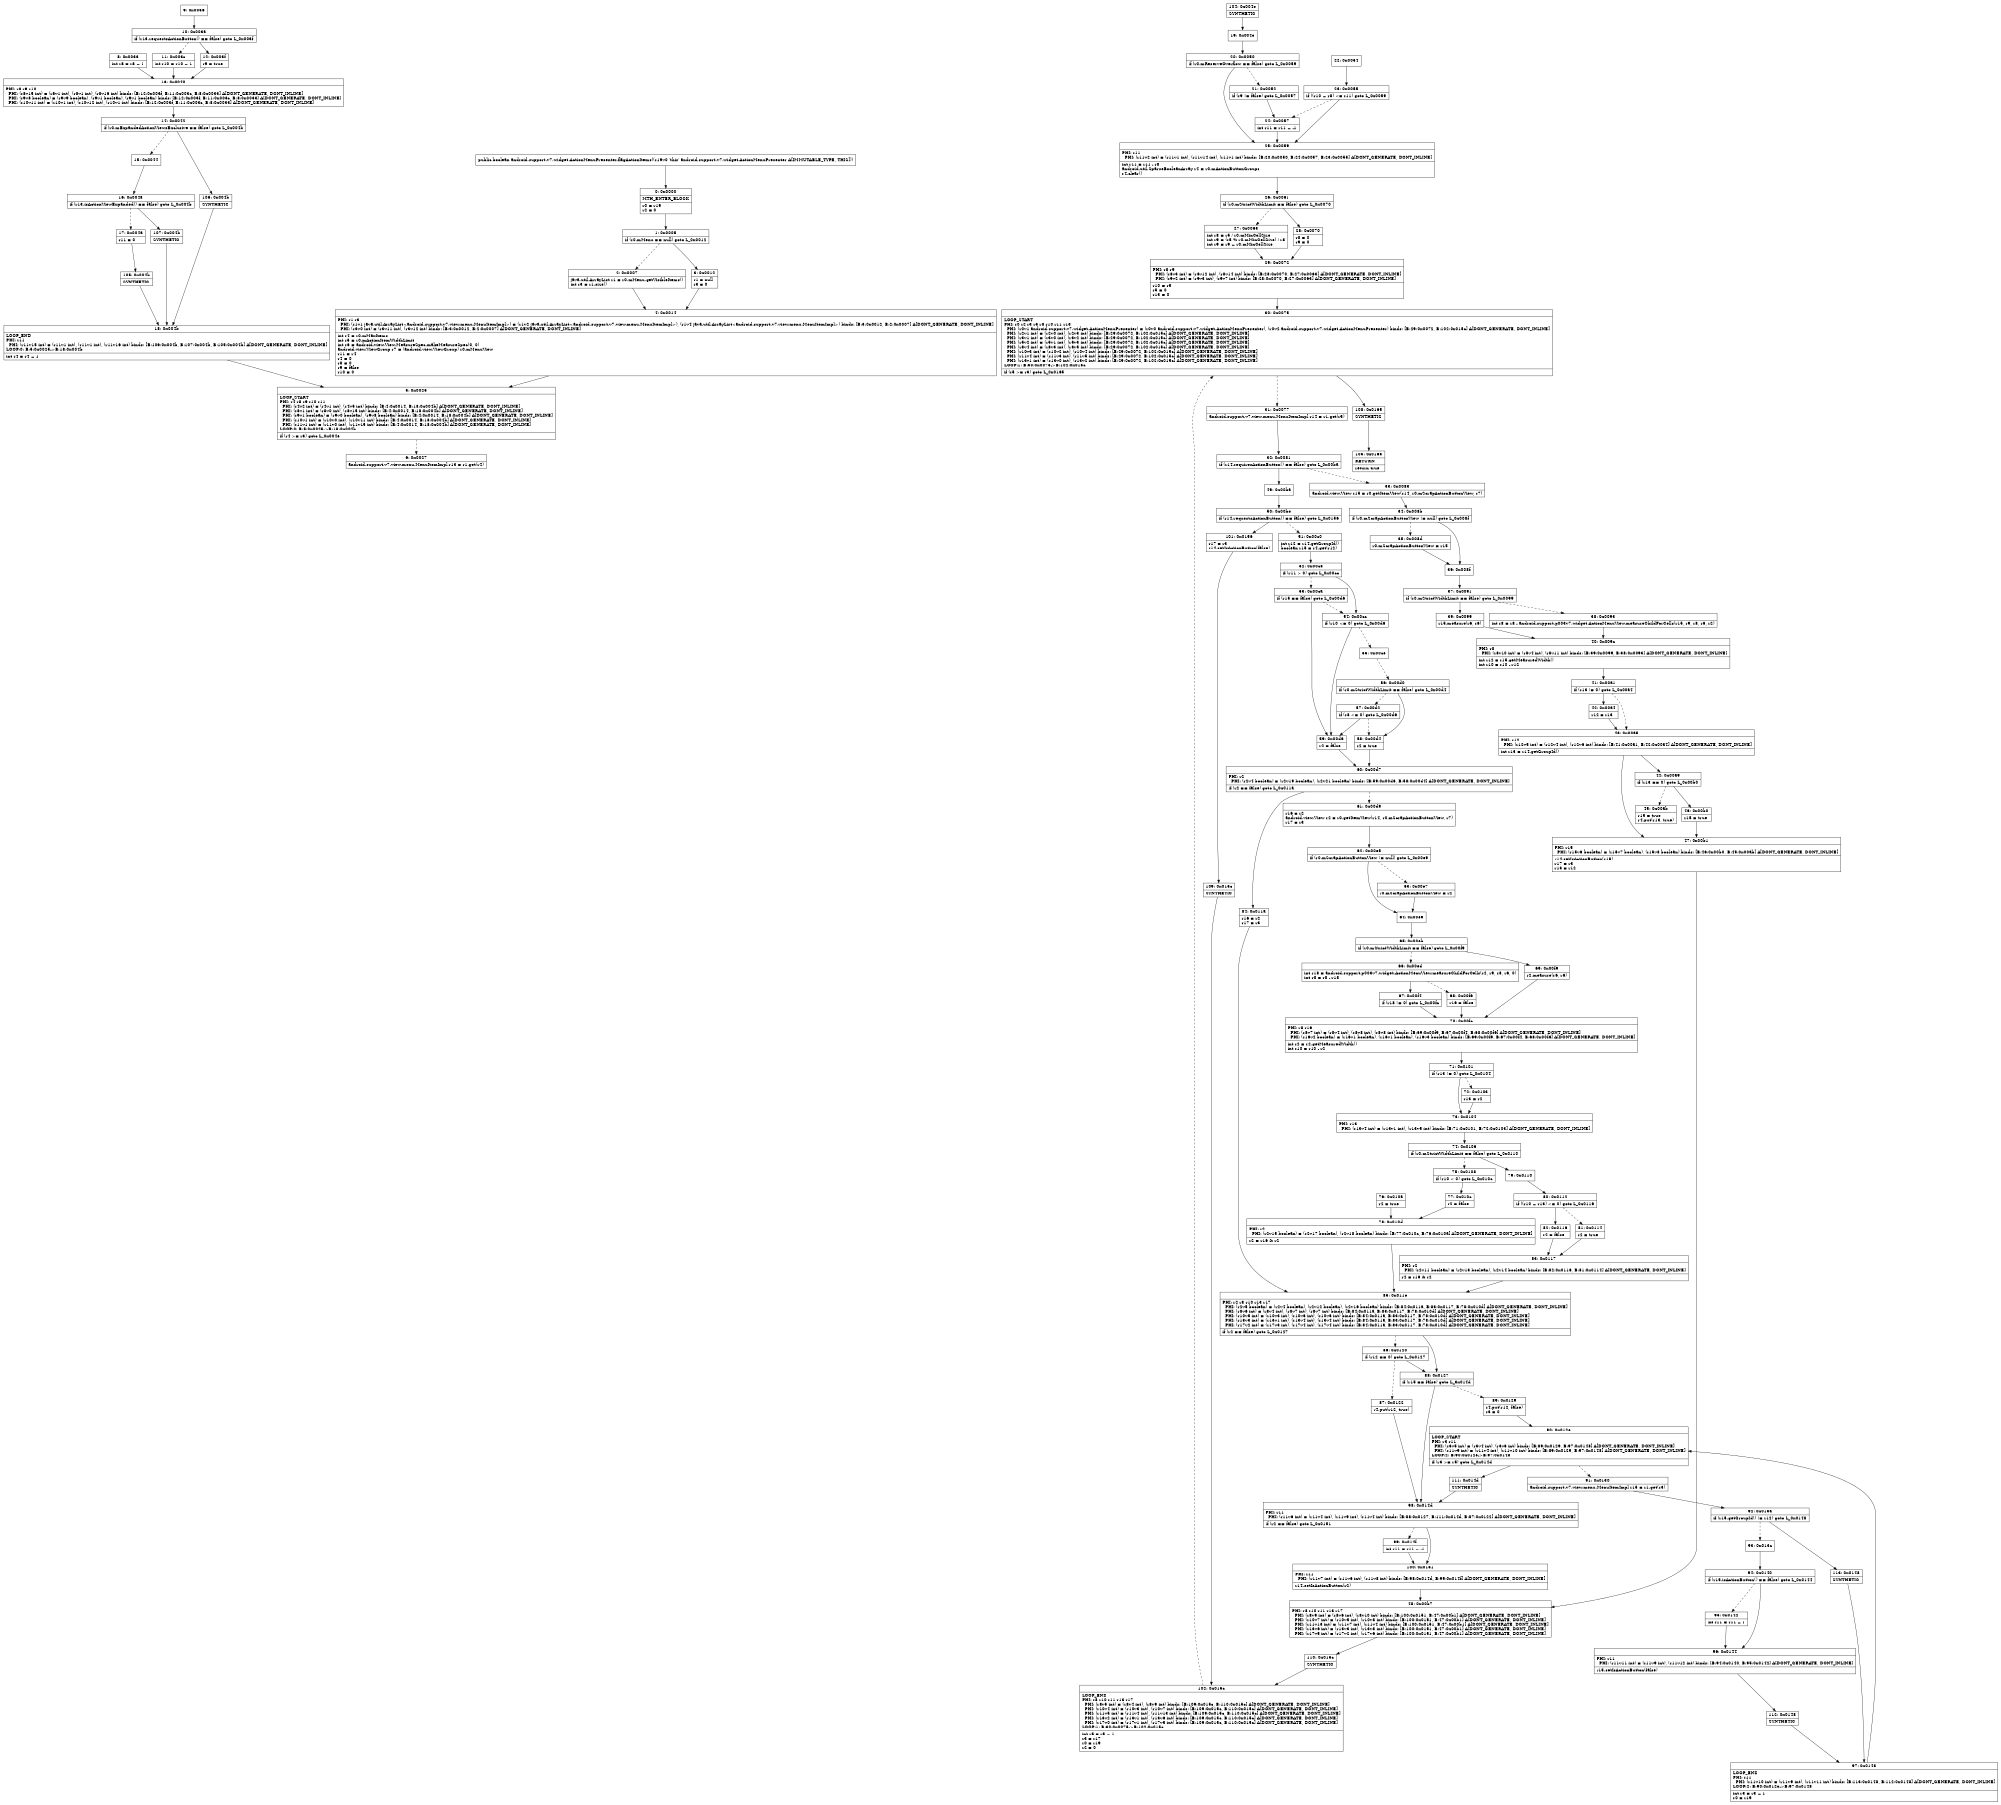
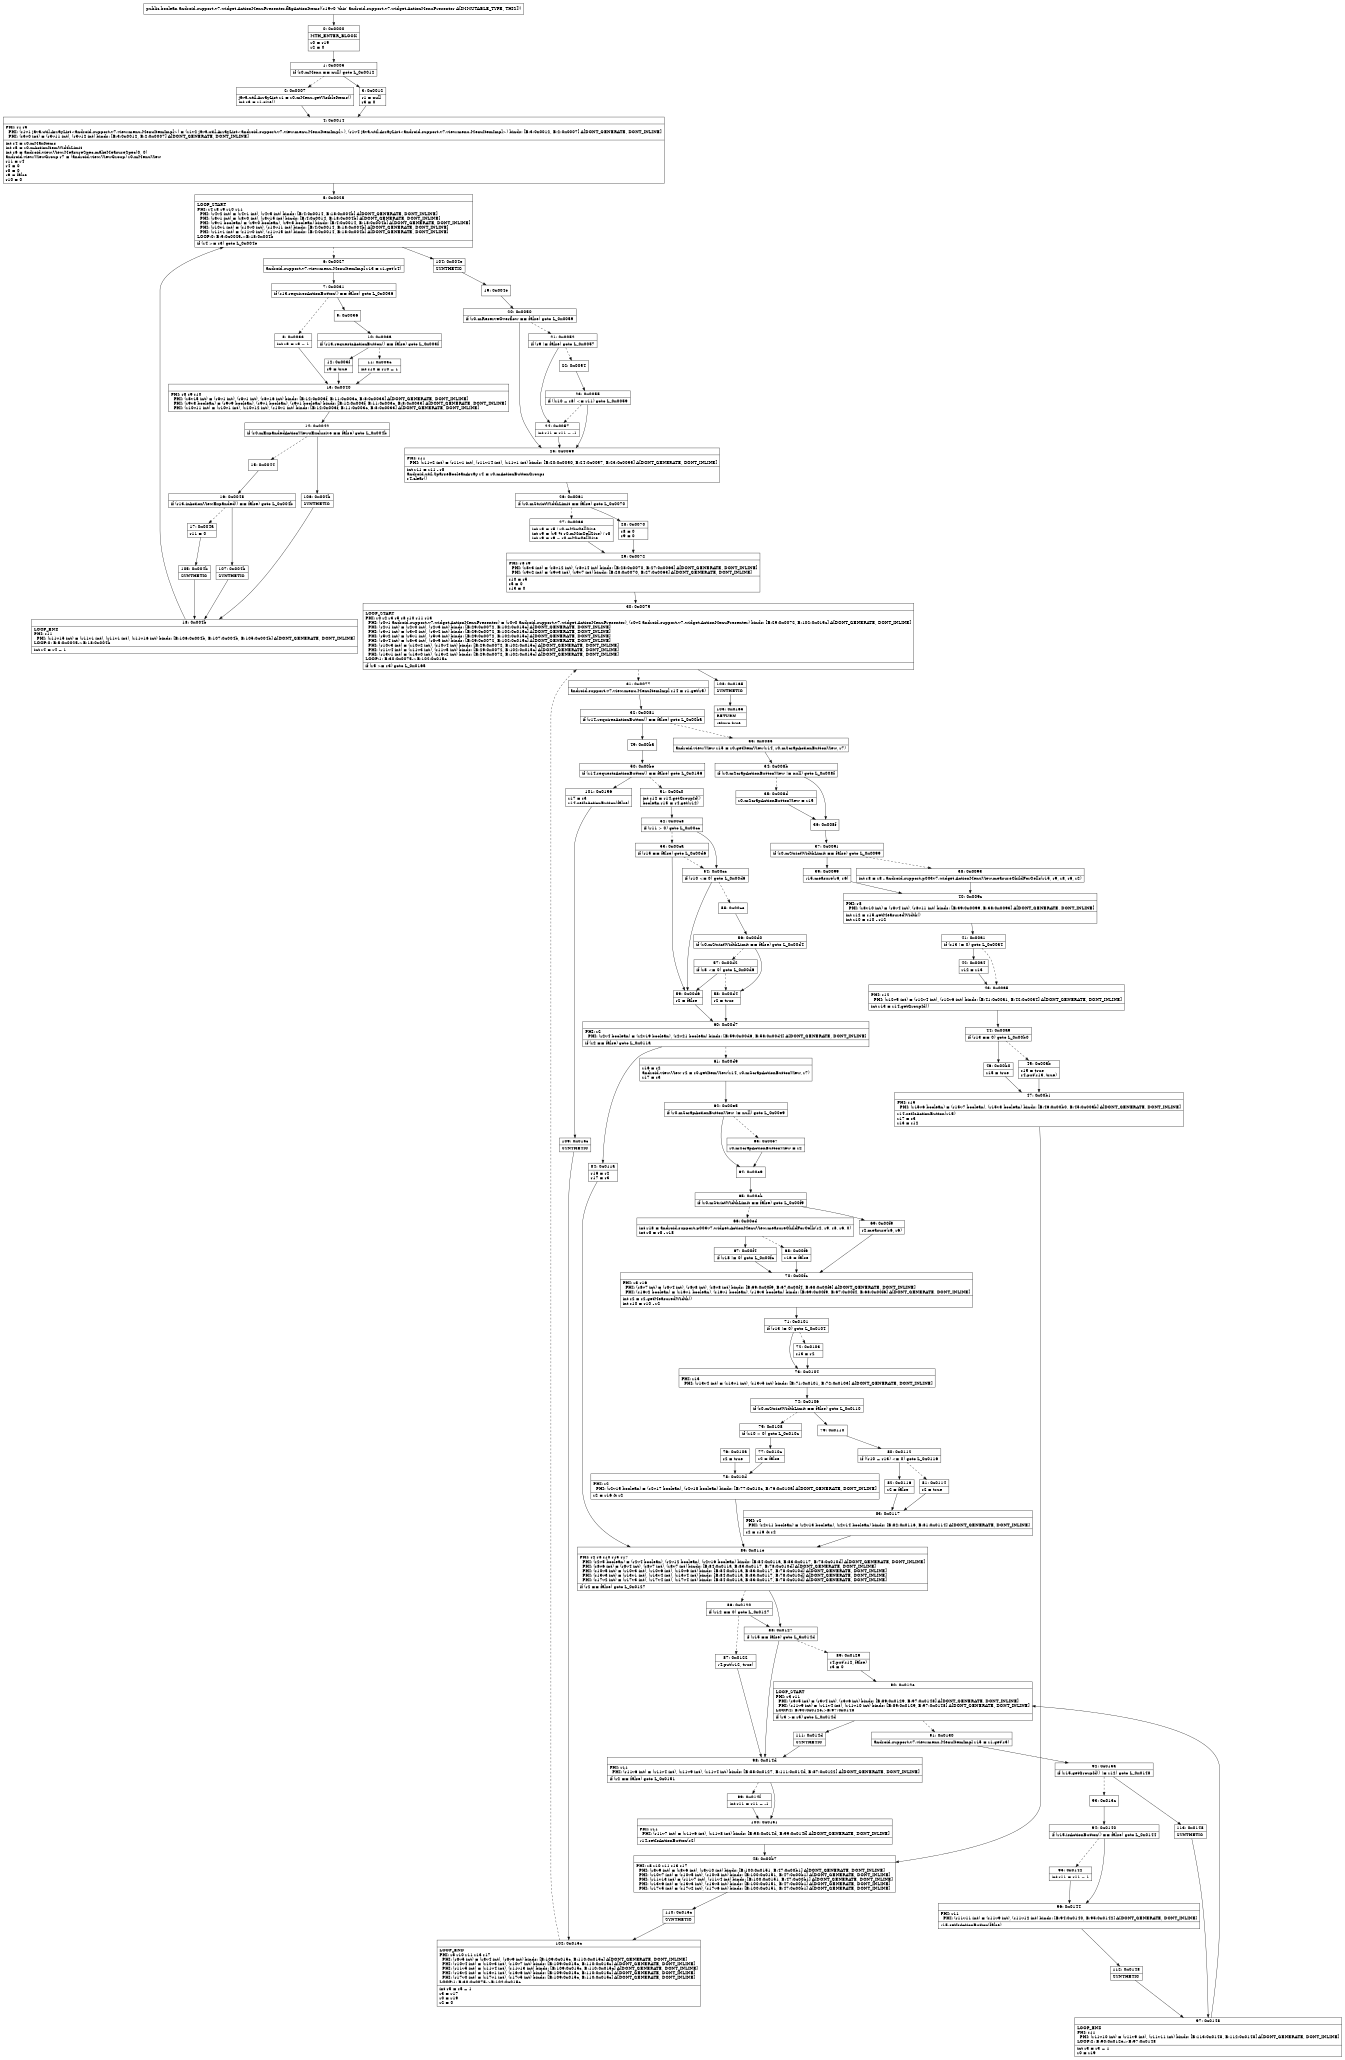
edge "5: 0x0025" -> "104: 0x004e": added
node "7: 0x0031": added
edge "21: 0x0052" -> "22: 0x0054": added
edge "55: 0x00ce" -> "56: 0x00d0": style dashed -> solid
edge "43: 0x00a5" -> "47: 0x00b1": now "45: 0x00ab" -> "47: 0x00b1"
